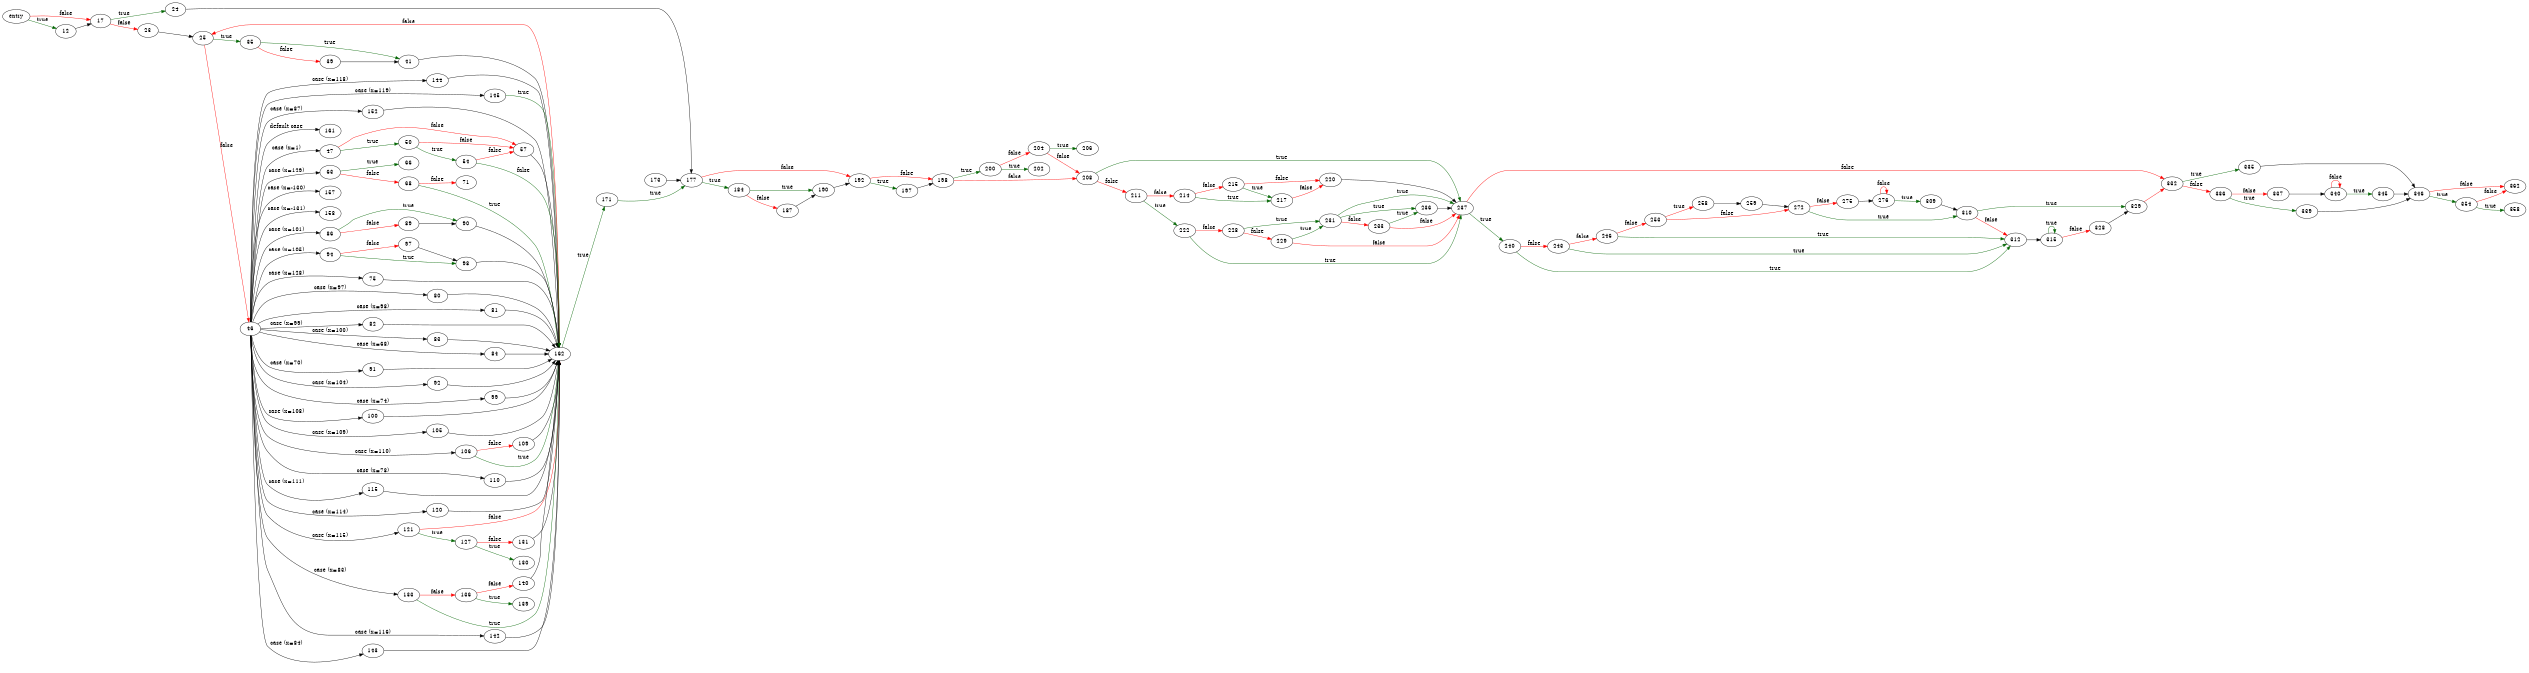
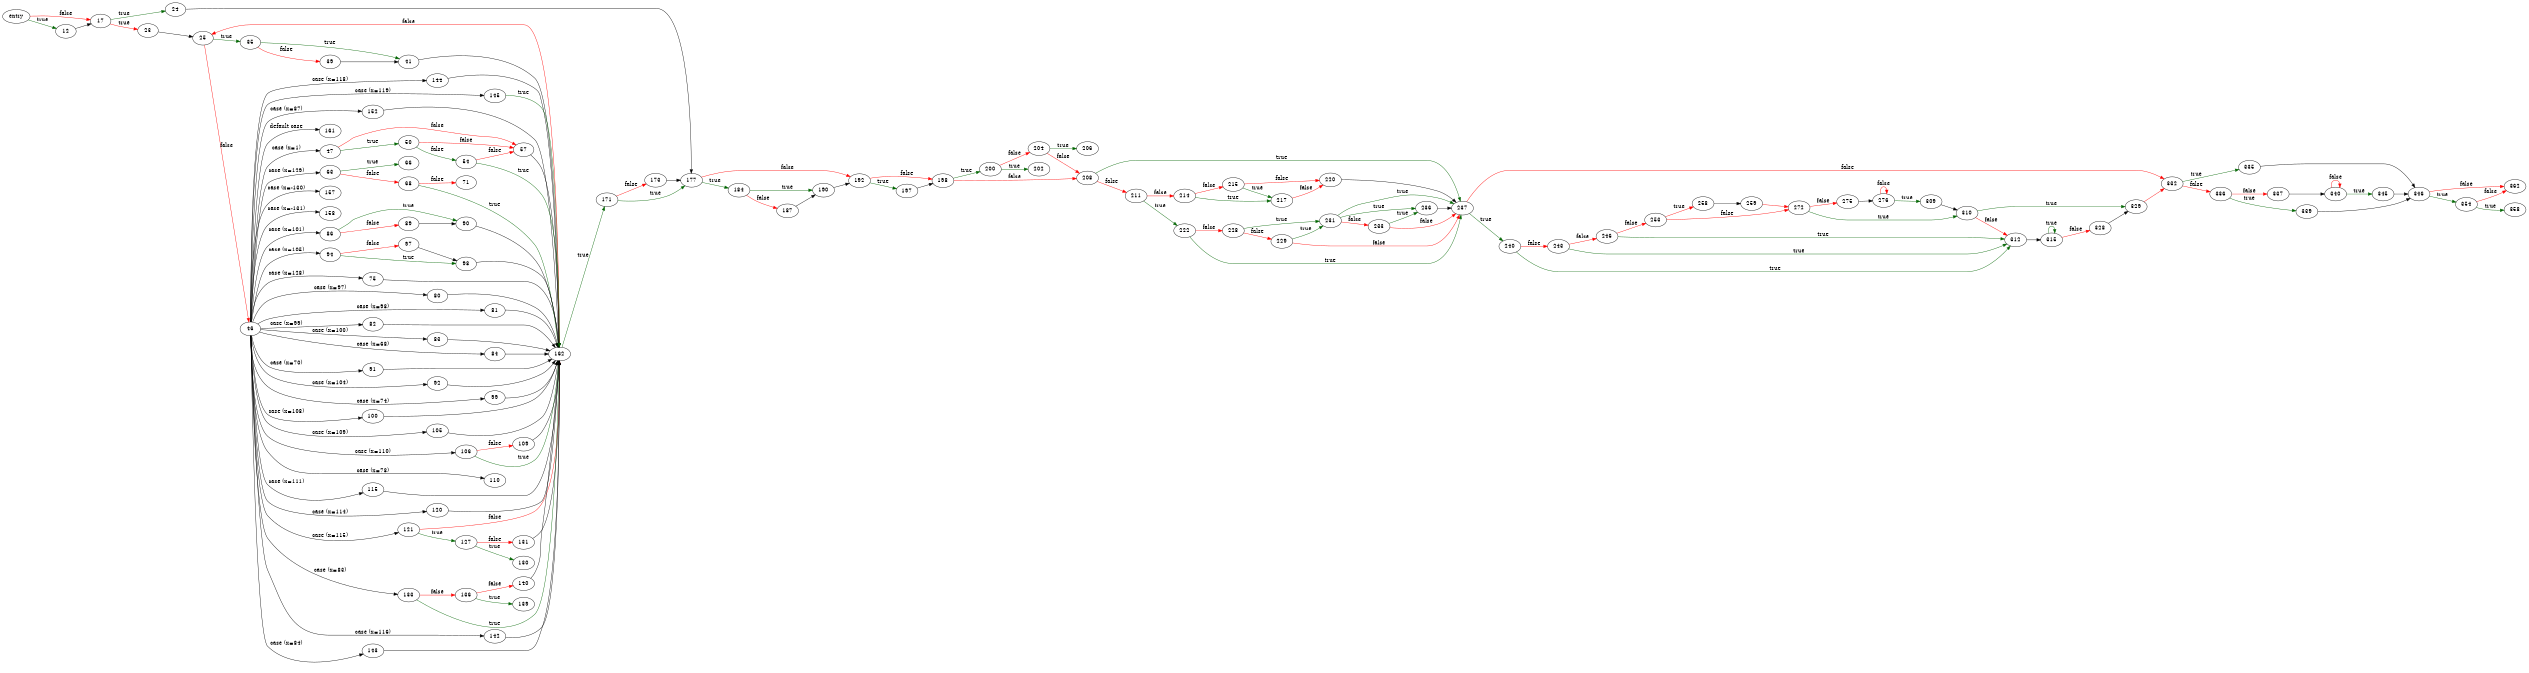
edge "17" -> "23": label "false" -> "true"
edge "50" -> "54": label "true" -> "false"
edge "54" -> "162": label "false" -> "true"
edge "171" -> "173": added, label "false"
edge "259" -> "272": color black -> red
edge "110" -> "162": removed
